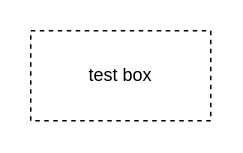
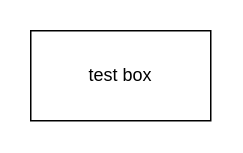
node "test box": style dashed -> solid
